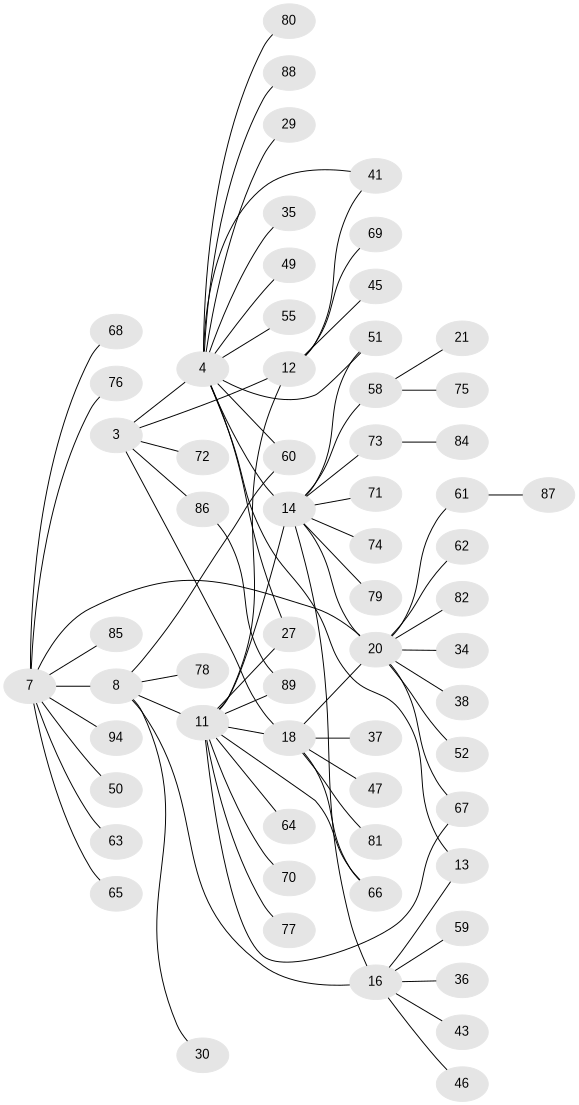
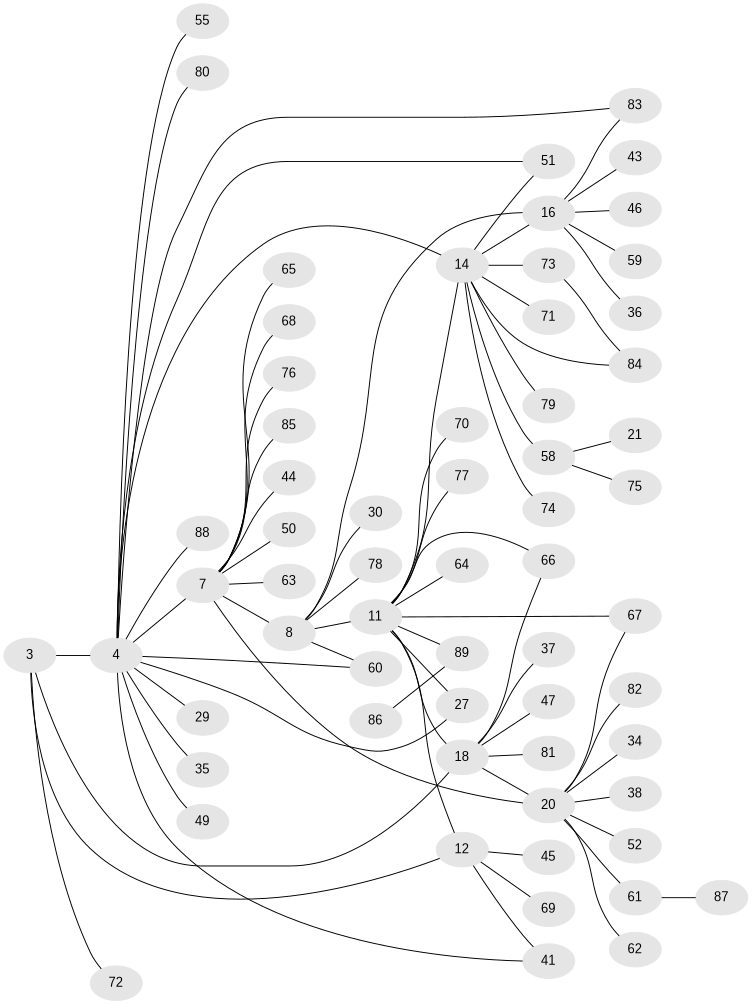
edge "3" -- "86": removed
edge "14" -- "20": now "14" -- "84"
edge "7" -- "4": added
node "94": label "94" -> "44"
node "13": label "13" -> "83"
